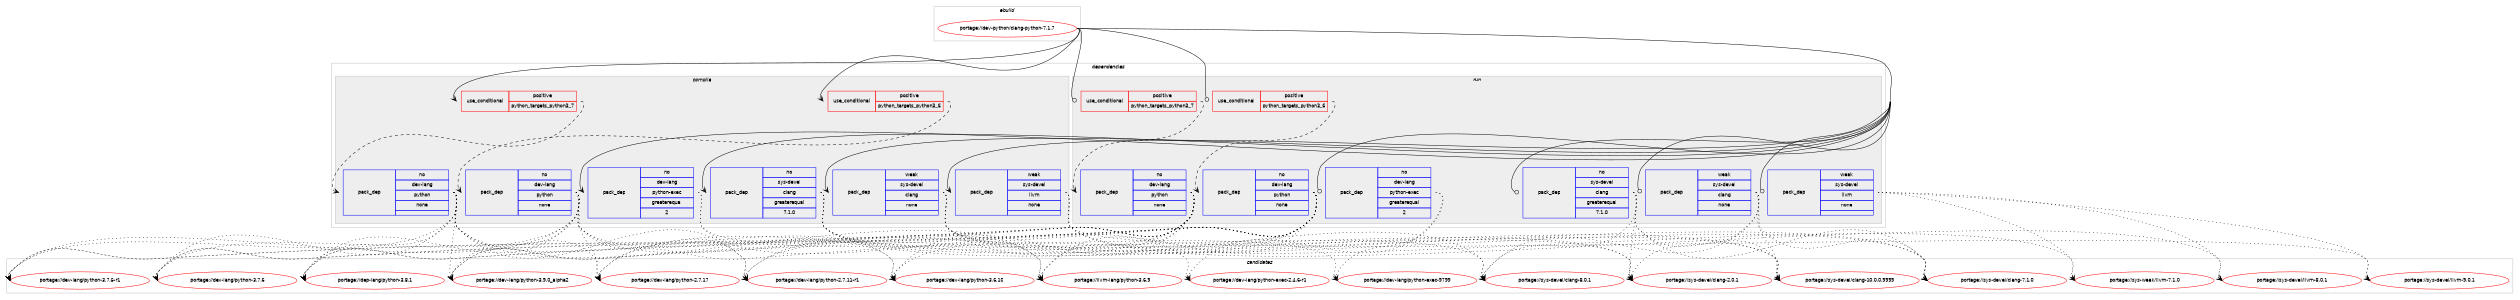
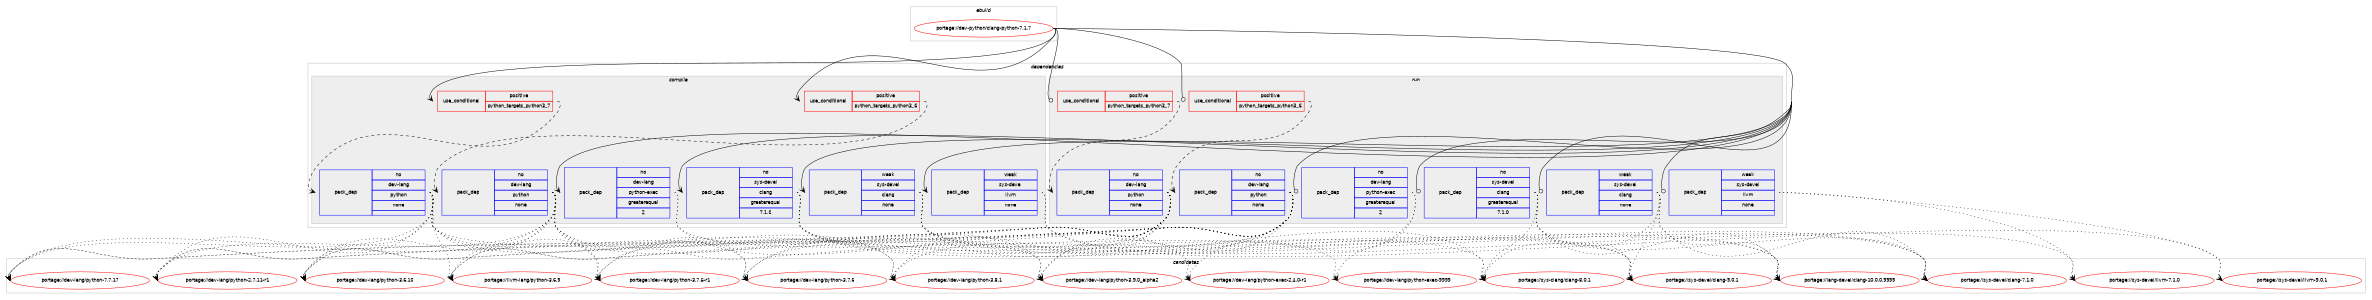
node "portage://dep-lang/python-3.8.1": label "portage://dep-lang/python-3.8.1" -> "portage://dev-lang/python-3.8.1"
node "portage://dev-lang/python-2.7.17": label "portage://dev-lang/python-2.7.17" -> "portage://dev-lang/python-7.7.17"
node "portage://dev-lang/python-exec-2.4.6-r1": label "portage://dev-lang/python-exec-2.4.6-r1" -> "portage://dev-lang/python-exec-2.4.0-r1"
node "portage://dev-lang/python-exec-9799": label "portage://dev-lang/python-exec-9799" -> "portage://dev-lang/python-exec-9999"
node "portage://sys-devel/clang-8.0.1": label "portage://sys-devel/clang-8.0.1" -> "portage://sys-clang/clang-8.0.1"
node "portage://sys-devel/clang-2.0.1": label "portage://sys-devel/clang-2.0.1" -> "portage://sys-devel/clang-9.0.1"
node "portage://sys-devel/clang-10.0.0.9999": label "portage://sys-devel/clang-10.0.0.9999" -> "portage://lang-devel/clang-10.0.0.9999"
node "portage://sys-weak/llvm-7.1.0": label "portage://sys-weak/llvm-7.1.0" -> "portage://sys-devel/llvm-7.1.0"
node "portage://sys-devel/llvm-8.0.1": removed
